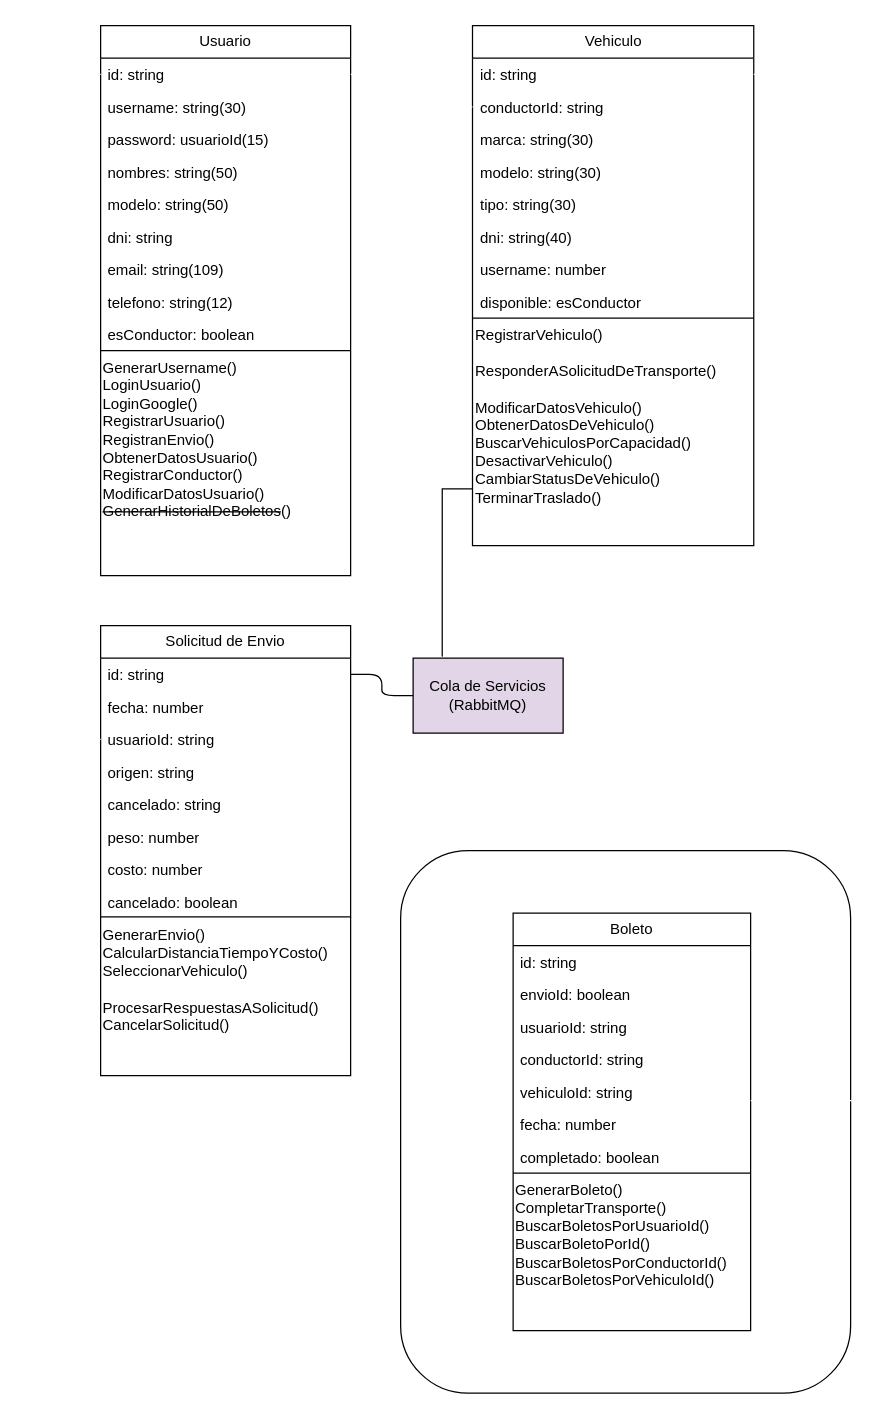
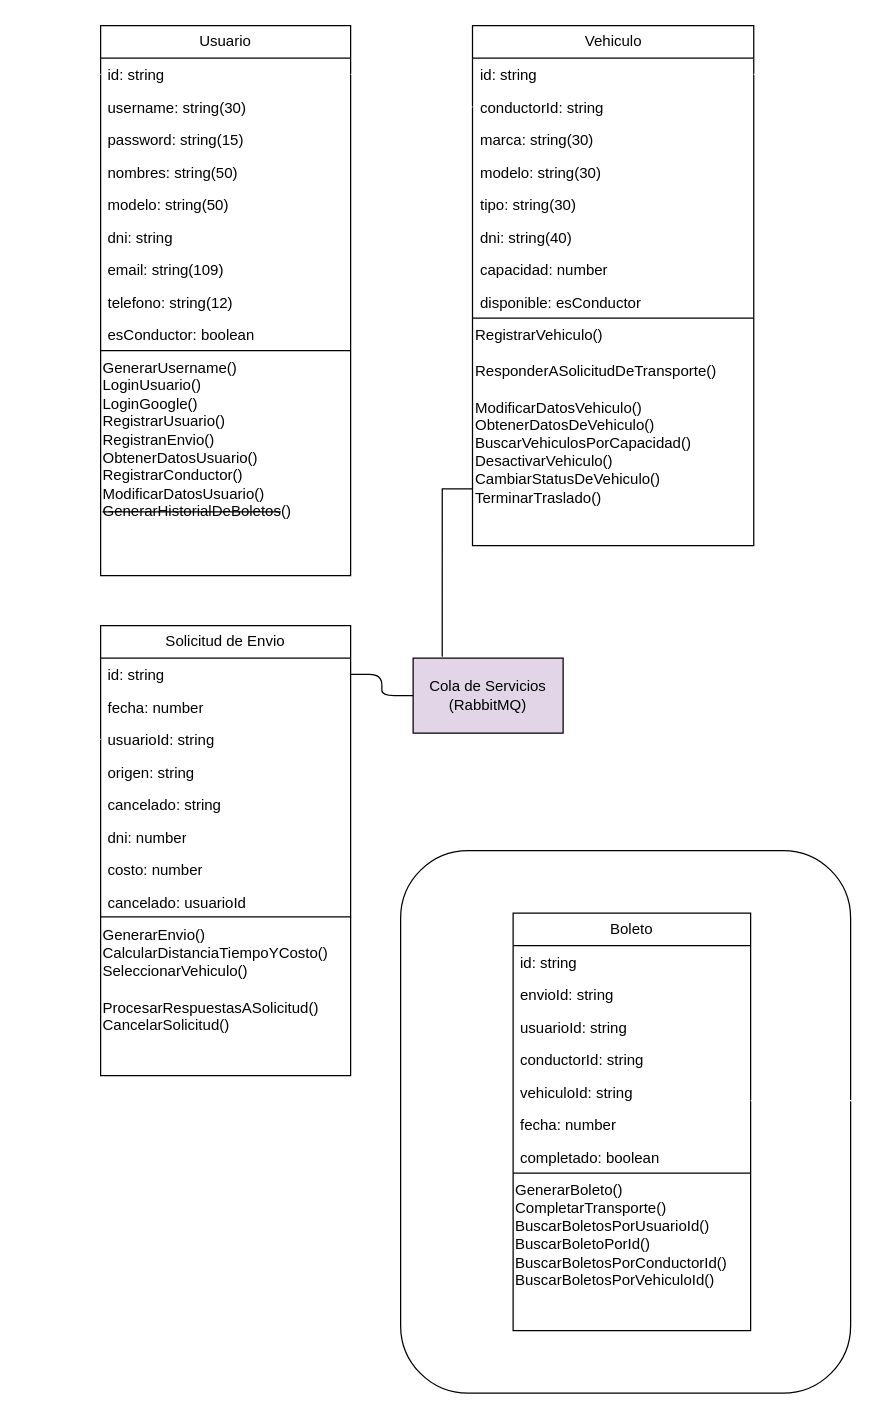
node "password: usuarioId(15)": label "password: usuarioId(15)" -> "password: string(15)"
node "username: number": label "username: number" -> "capacidad: number"
node "peso: number": label "peso: number" -> "dni: number"
node "cancelado: boolean": label "cancelado: boolean" -> "cancelado: usuarioId"
node "envioId: boolean": label "envioId: boolean" -> "envioId: string"
